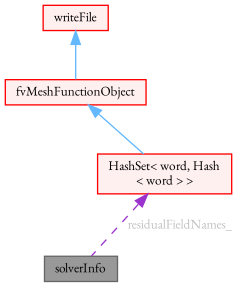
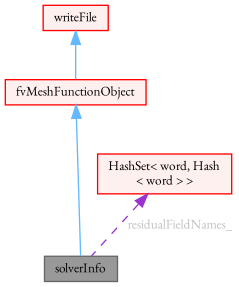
edge "HashSet< word, Hash < word > >" -> "fvMeshFunctionObject": now "solverInfo" -> "fvMeshFunctionObject"
